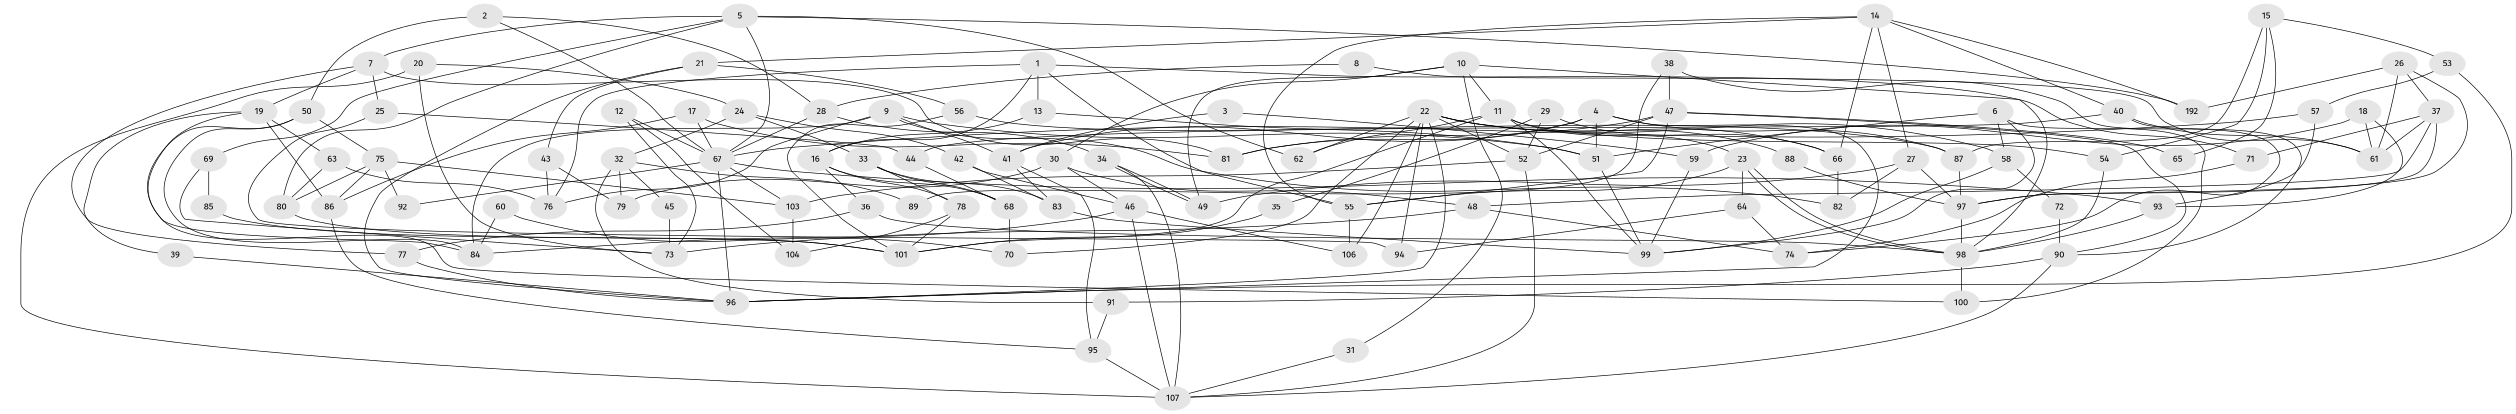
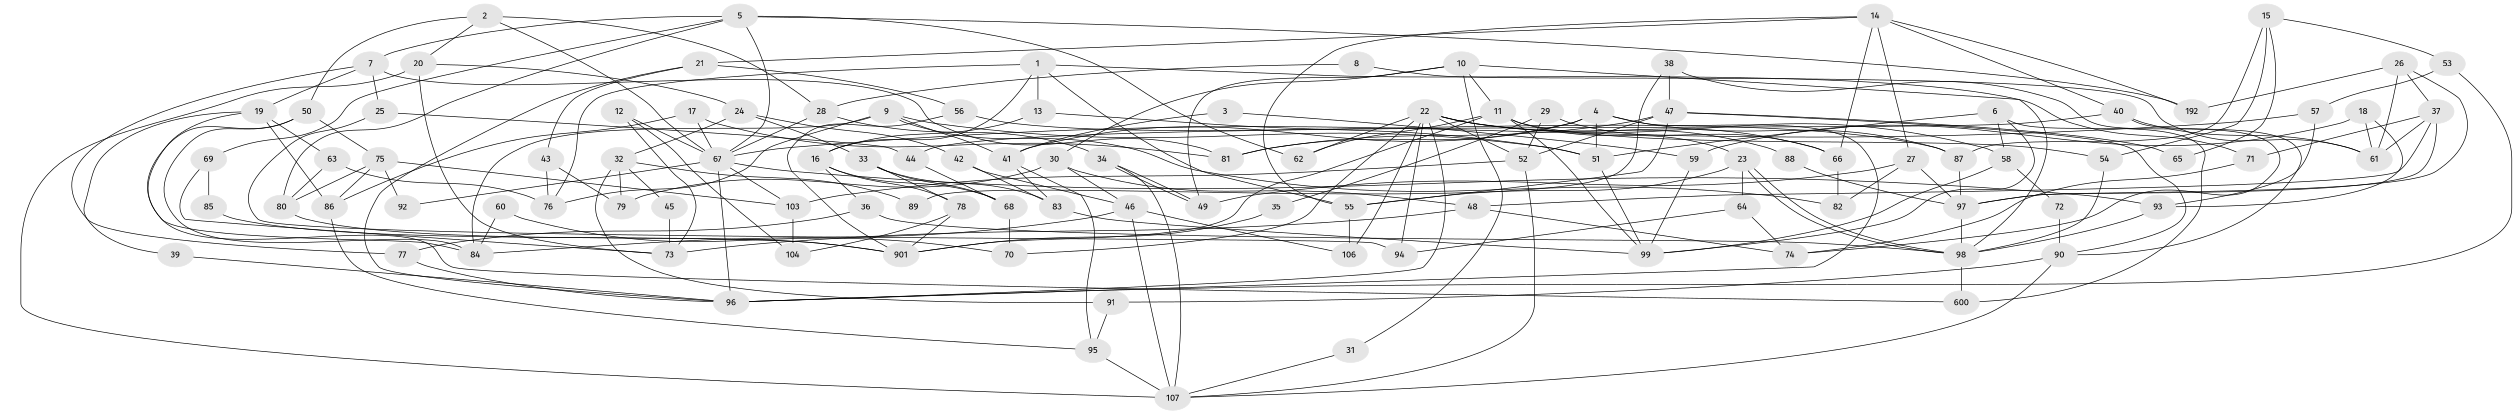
edge "2" -- "20": added
node "101": label "101" -> "901"
node "100": label "100" -> "600"
